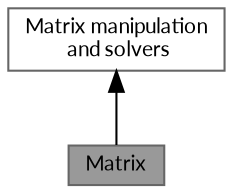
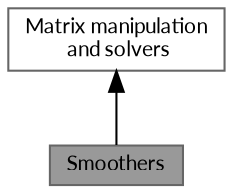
node "Matrix": label "Matrix" -> "Smoothers"
